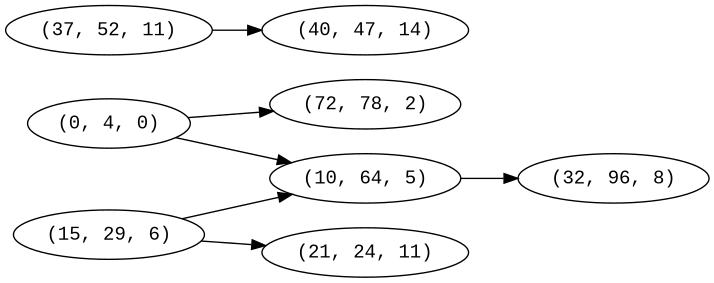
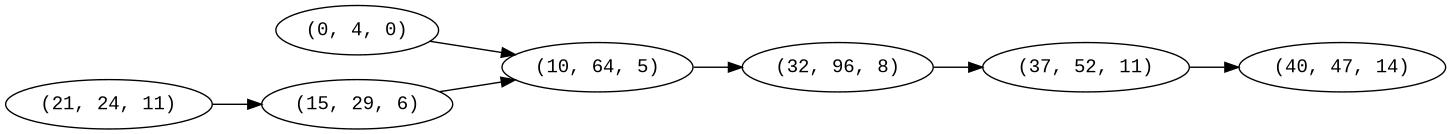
edge "(32, 96, 8)" -> "(37, 52, 11)": added
node "(72, 78, 2)": removed
edge "(15, 29, 6)" -> "(21, 24, 11)": reversed
